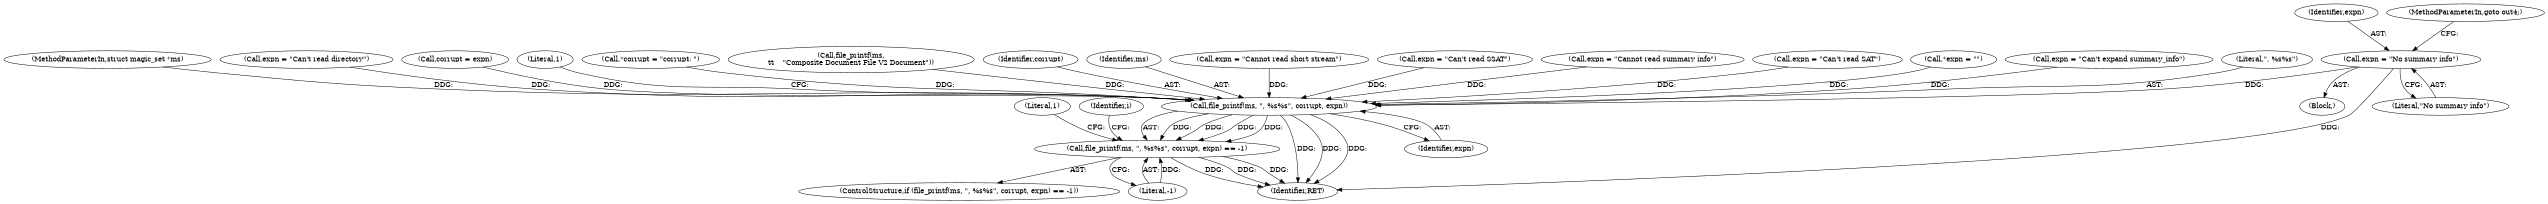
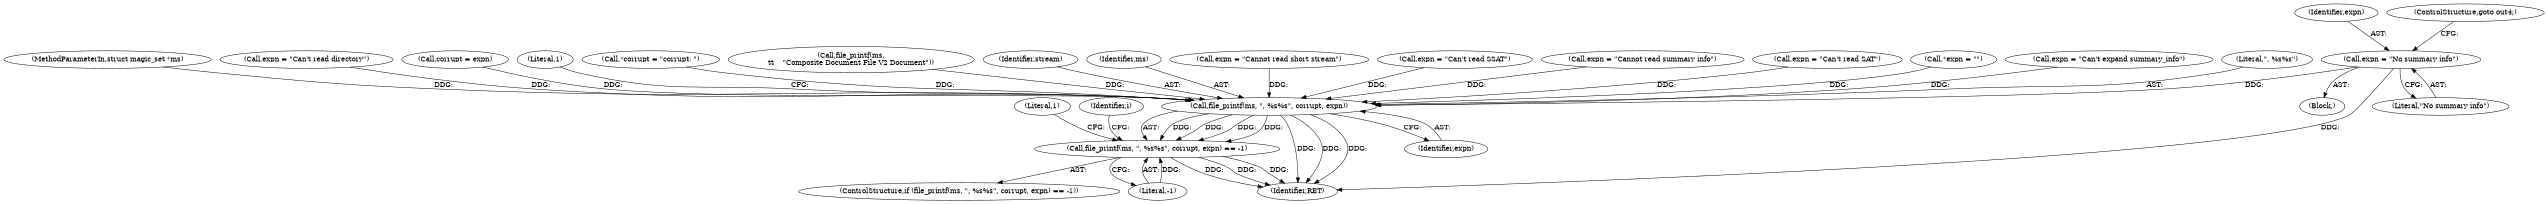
node "(MethodParameterIn,goto out4;)": label "(MethodParameterIn,goto out4;)" -> "(ControlStructure,goto out4;)"
node "(Identifier,corrupt)": label "(Identifier,corrupt)" -> "(Identifier,stream)"
